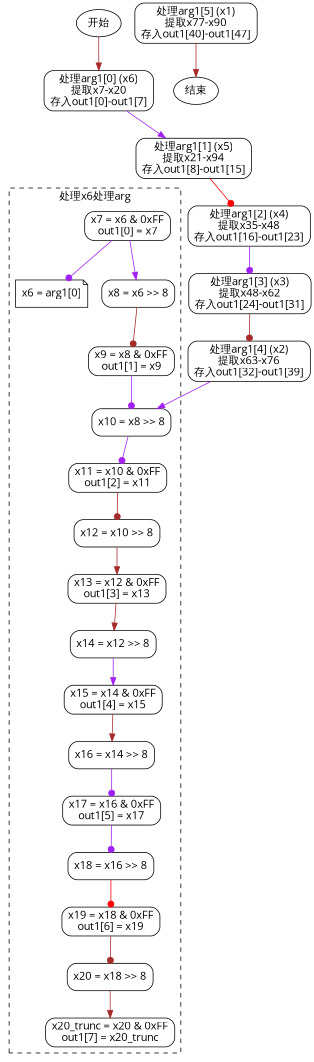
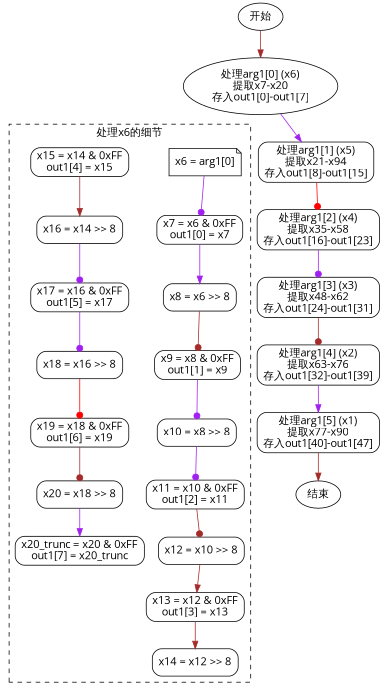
node "处理arg1[0] (x6) 提取x7-x20 存入out1[0]-out1[7]": shape box -> ellipse
cluster "处理x6处理arg": label "处理x6处理arg" -> "处理x6的细节"
node "处理arg1[2] (x4) 提取x35-x48 存入out1[16]-out1[23]": label "处理arg1[2] (x4) 提取x35-x48 存入out1[16]-out1[23]" -> "处理arg1[2] (x4) 提取x35-x58 存入out1[16]-out1[23]"
edge "x7 = x6 & 0xFF out1[0] = x7" -> "x6 = arg1[0]": reversed
edge "处理arg1[4] (x2) 提取x63-x76 存入out1[32]-out1[39]" -> "x10 = x8 >> 8": now "处理arg1[4] (x2) 提取x63-x76 存入out1[32]-out1[39]" -> "处理arg1[5] (x1) 提取x77-x90 存入out1[40]-out1[47]"
edge "x14 = x12 >> 8" -> "x15 = x14 & 0xFF out1[4] = x15": removed
edge "x20 = x18 >> 8" -> "x20_trunc = x20 & 0xFF out1[7] = x20_trunc": color brown -> purple
